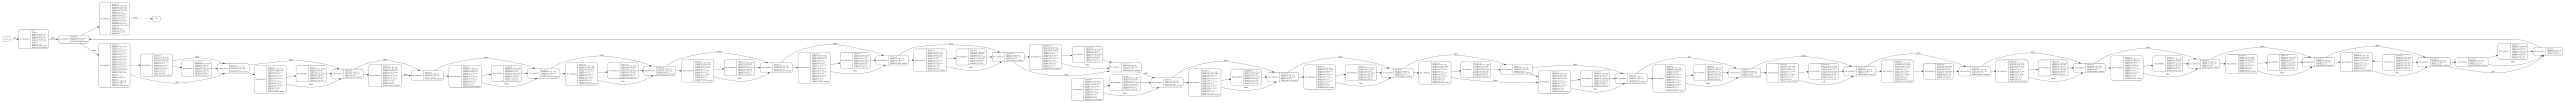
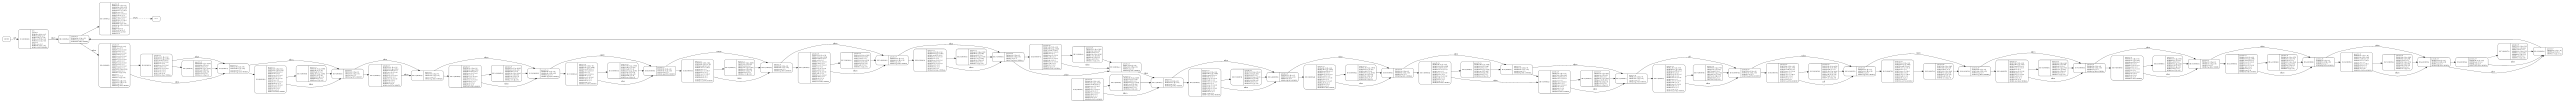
edge "BB 67 (00008934)" -> "BB 65 (0000890c)": reversed
